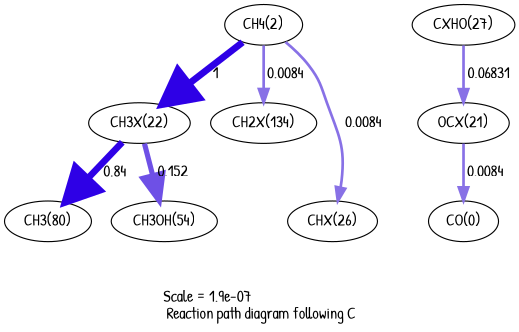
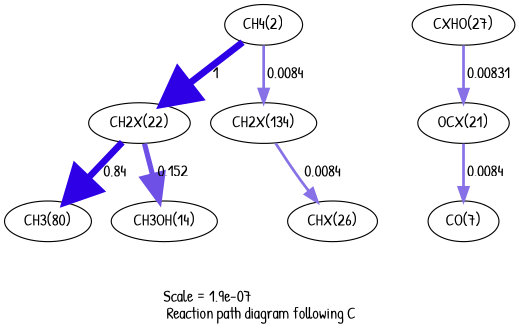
edge "CXHO(27)" -> "OCX(21)": label " 0.06831" -> " 0.00831"
edge "CH4(2)" -> "CHX(26)": now "CH2X(134)" -> "CHX(26)"
node "CH3X(22)": label "CH3X(22)" -> "CH2X(22)"
node "CH3OH(54)": label "CH3OH(54)" -> "CH3OH(14)"
node "CO(0)": label "CO(0)" -> "CO(7)"
